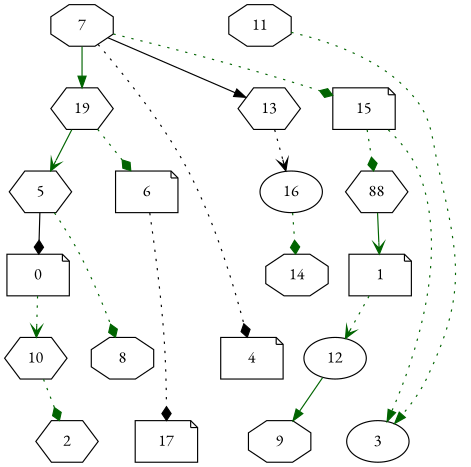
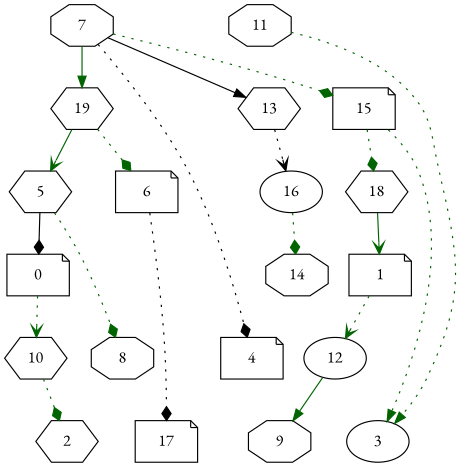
node "88": label "88" -> "18"
